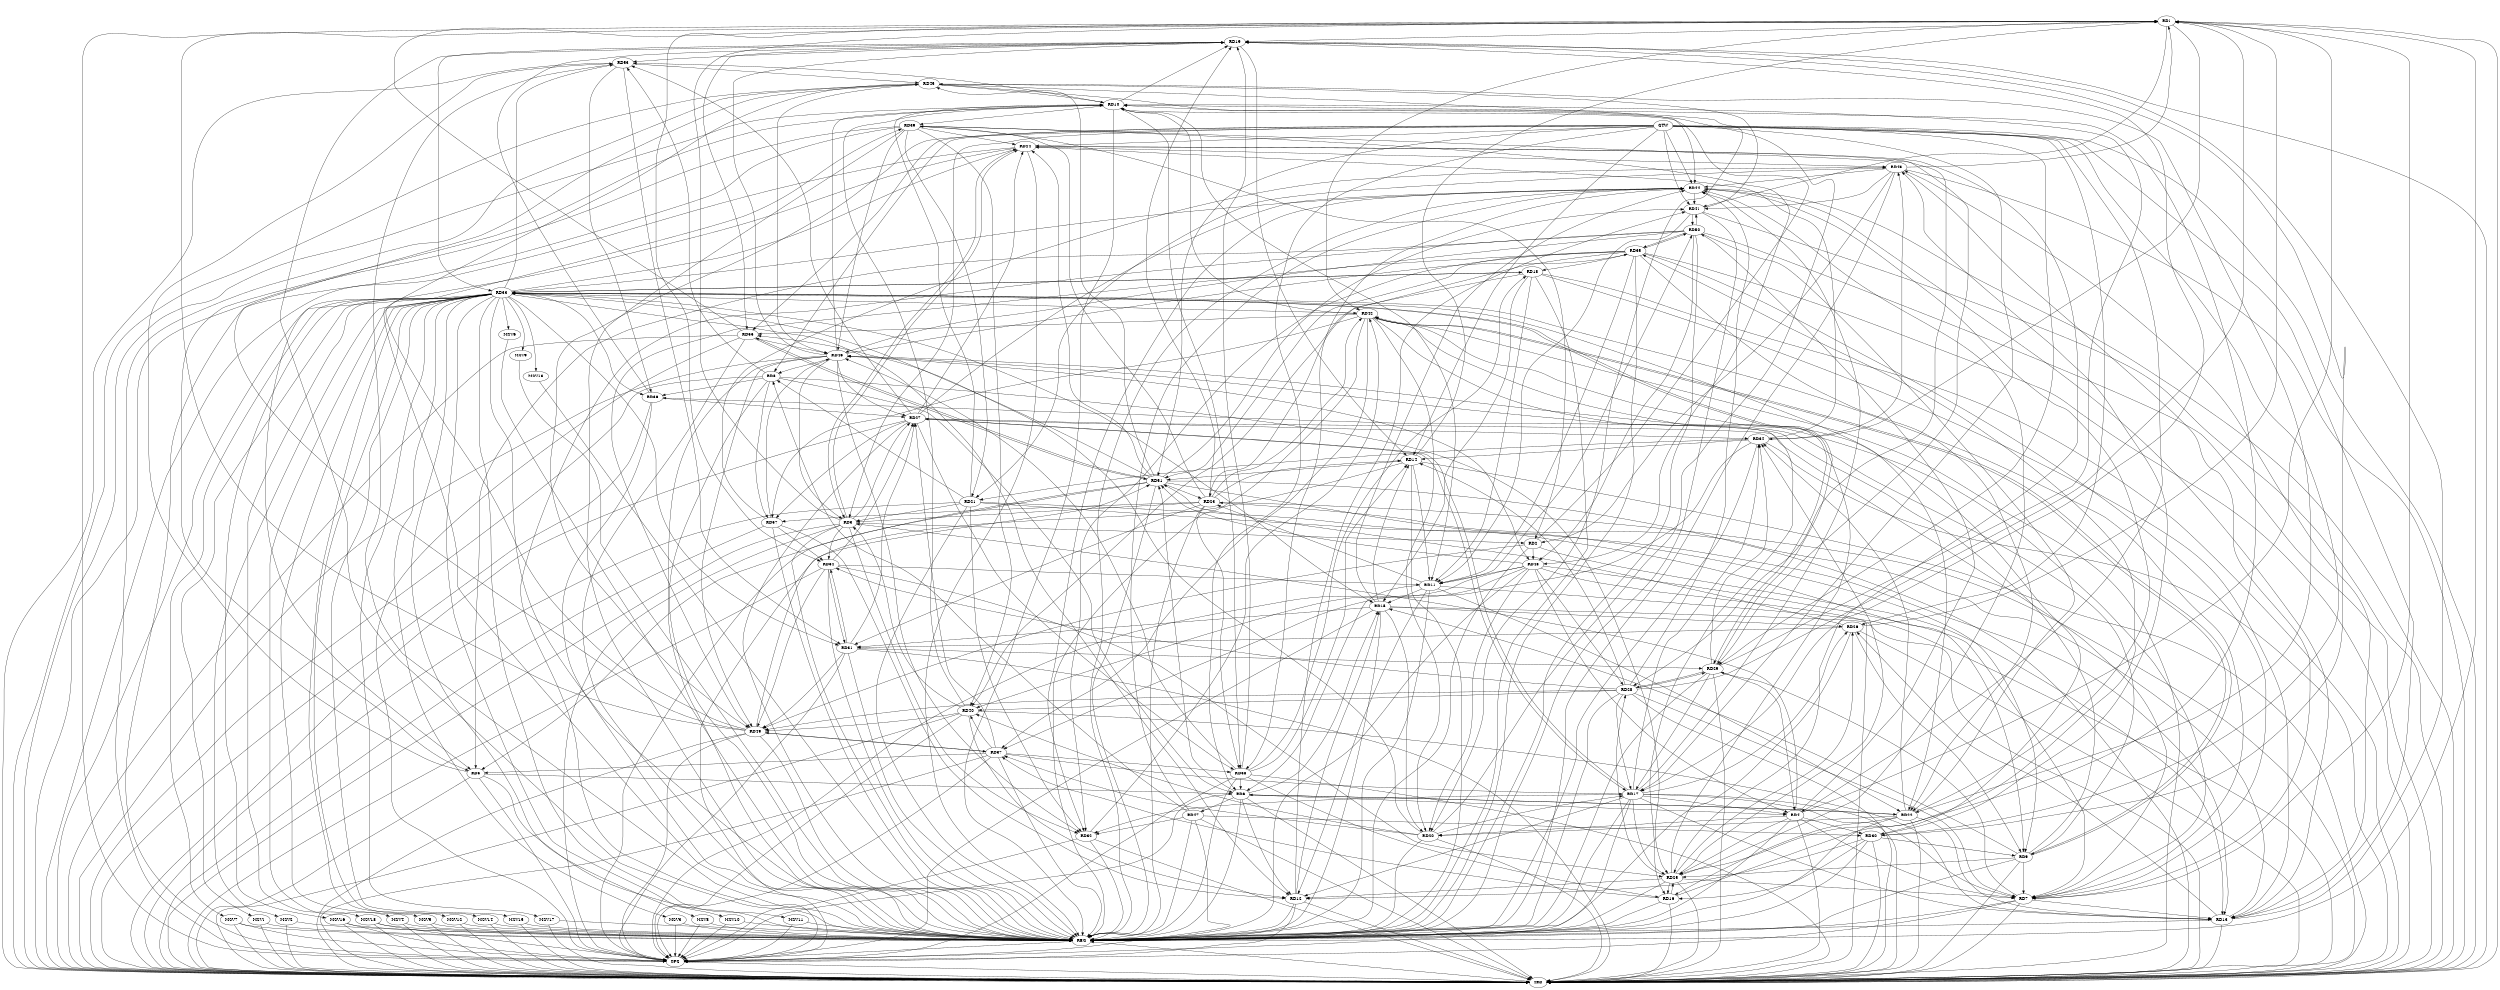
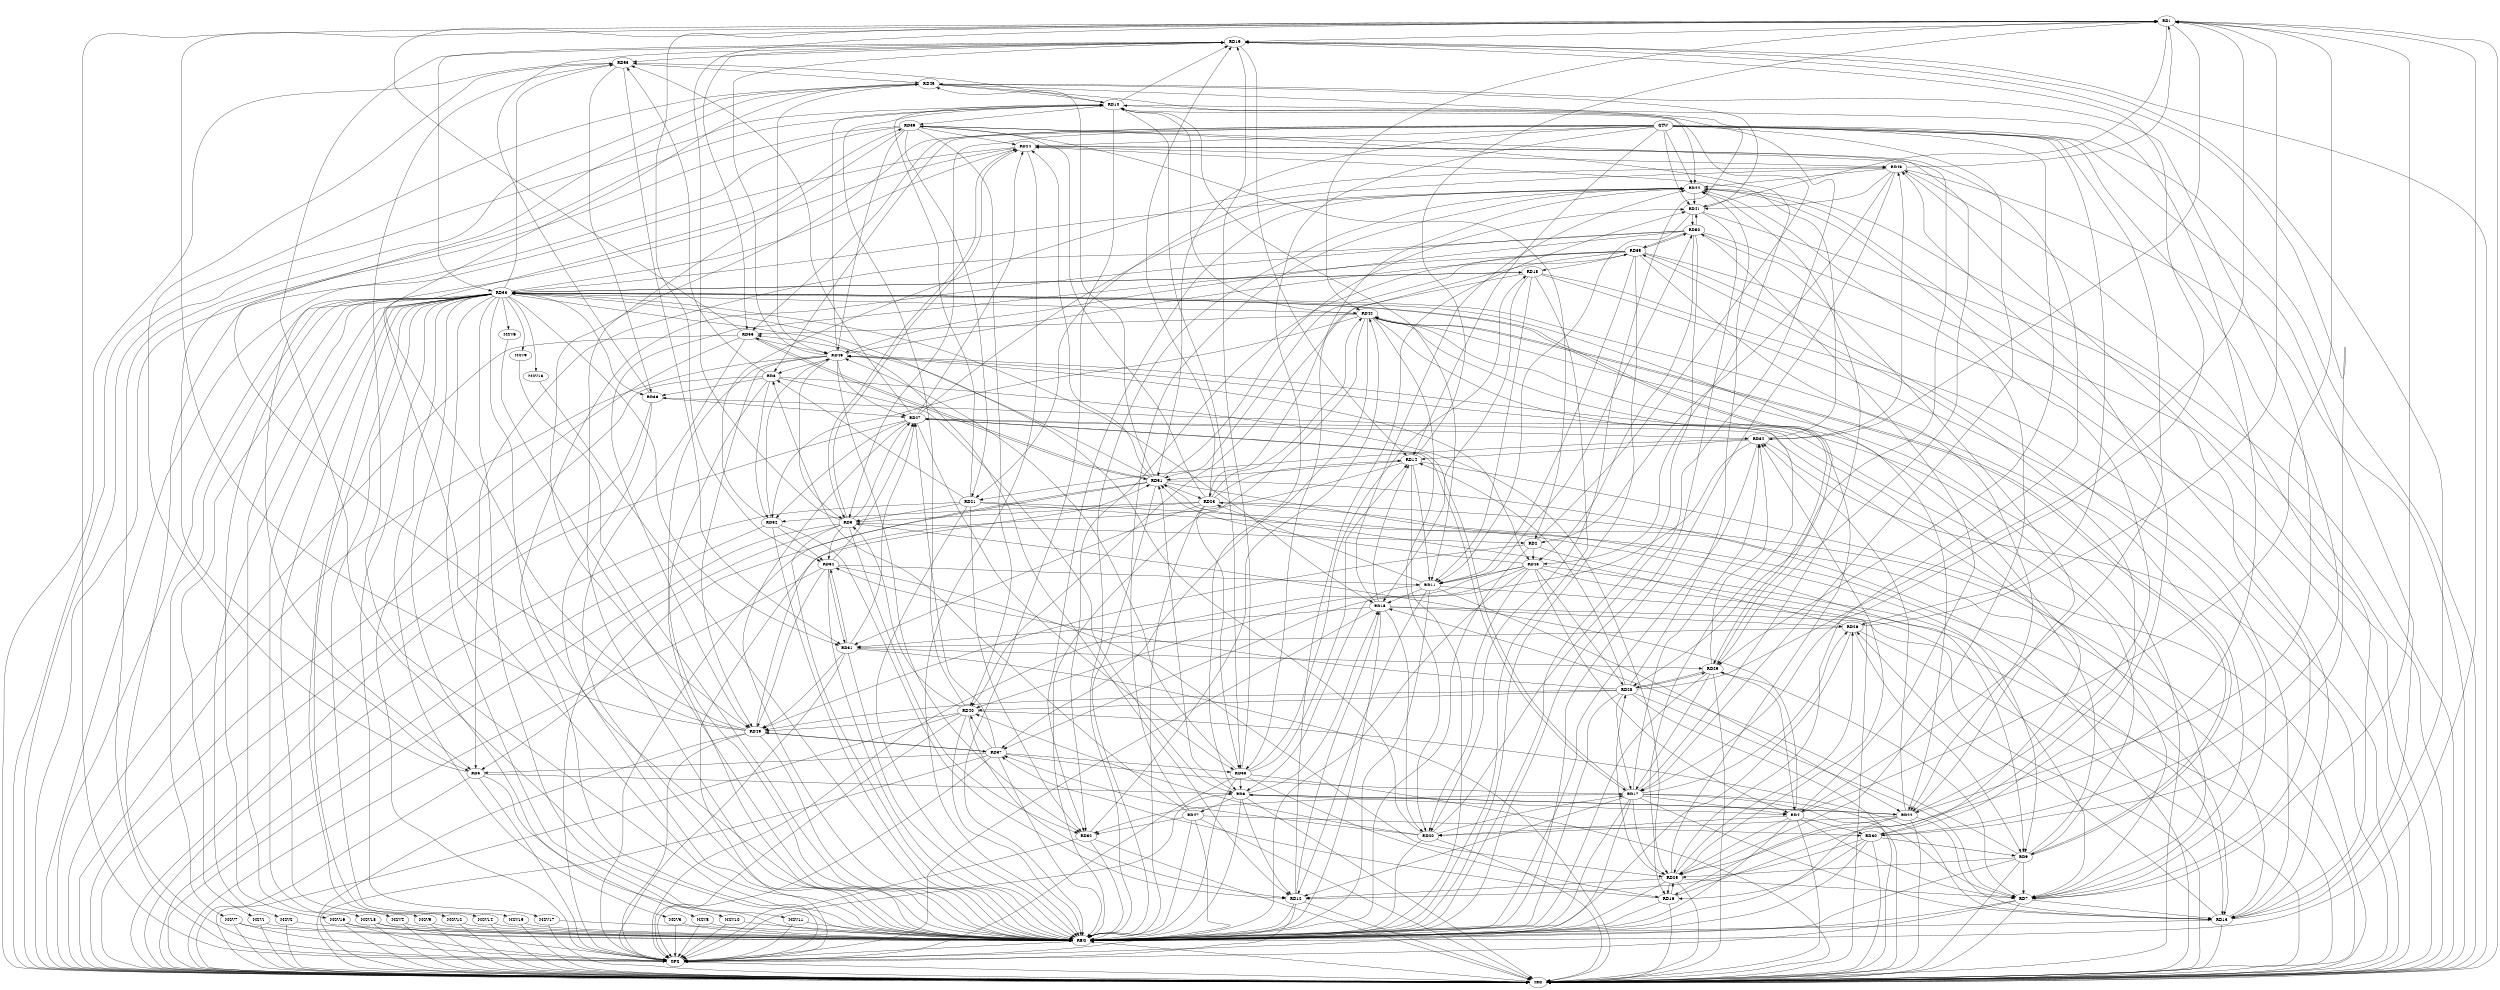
edge "RD29" -> "RD10": removed
node "RD57": label "RD57" -> "RD52"
edge "RD40" -> "REG": added
